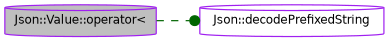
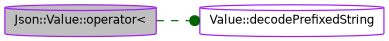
node "Json::decodePrefixedString": label "Json::decodePrefixedString" -> "Value::decodePrefixedString"
